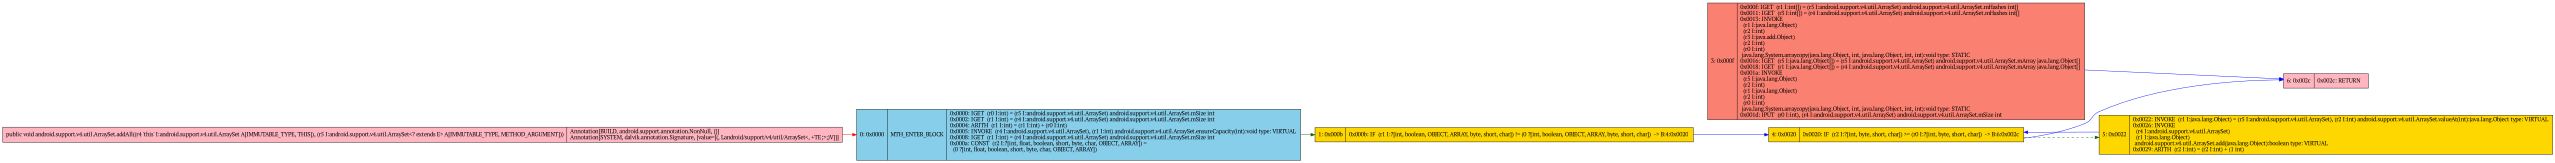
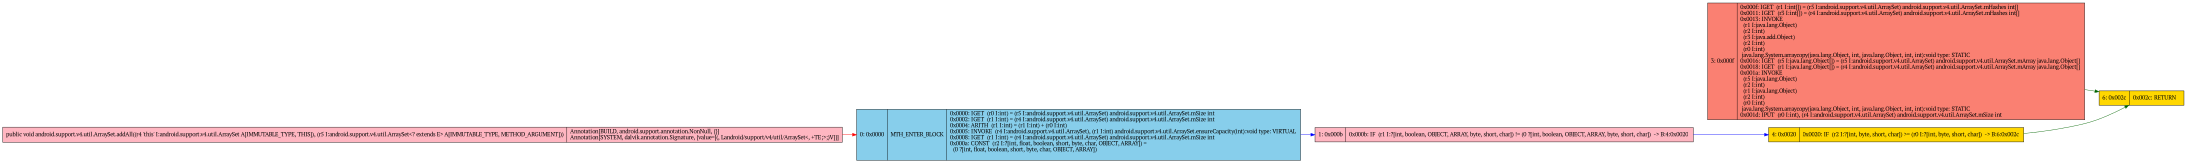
edge "3: 0x000f" -> "6: 0x002c": color blue -> darkgreen
node "6: 0x002c": fillcolor lightpink -> gold
edge "4: 0x0020" -> "6: 0x002c": color blue -> darkgreen
edge "0: 0x0000" -> "1: 0x000b": color darkgreen -> blue
node "1: 0x000b": fillcolor gold -> lightpink
node "5: 0x0022": removed
